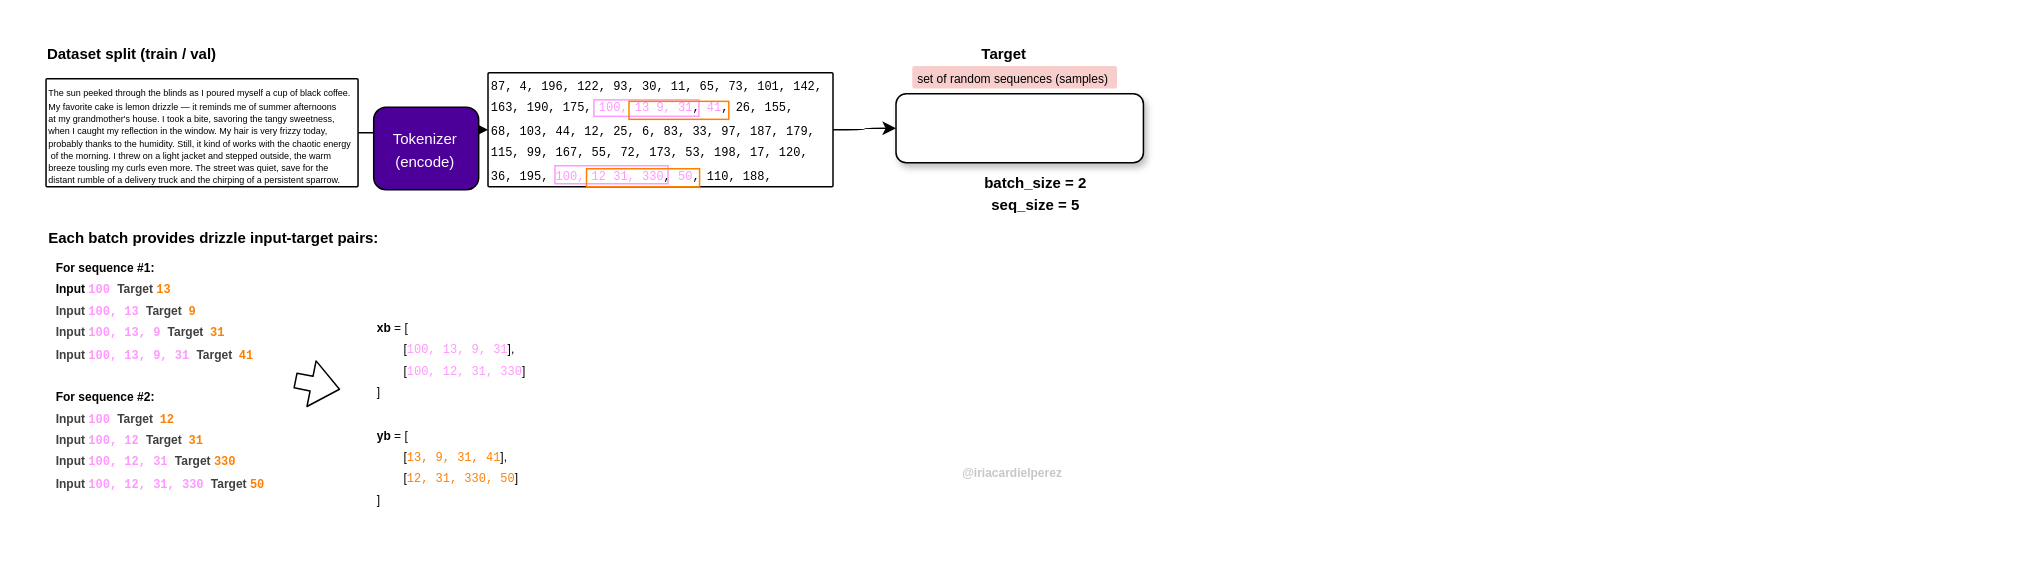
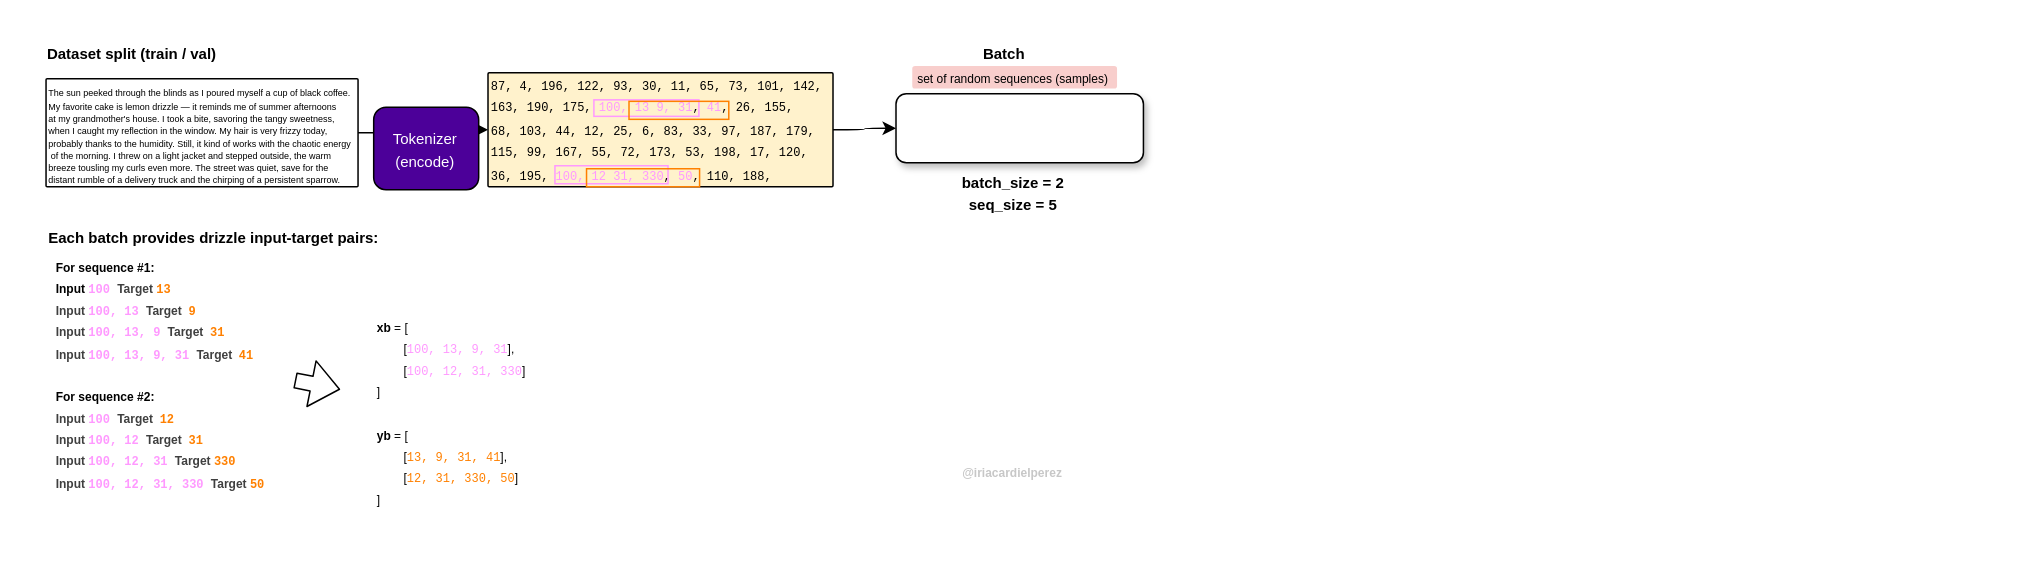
node "Target": label "Target" -> "Batch"
node "87, 4, 196, 122, 93, 30, 11, 65, 73, 101, 142, 163, 190, 175, 100, 13 9, 31, 41, 26, 155, 68, 103, 44, 12, 25, 6, 83, 33, 97, 187, 179, 115, 99, 167, 55, 72, 173, 53, 198, 17, 120, 36, 195, 100, 12 31, 330, 50, 110, 188,": fillcolor #ffffff -> #fff2cc
node "batch_size = 2 seq_size = 5": moved (1035, 192) -> (1013, 192)
